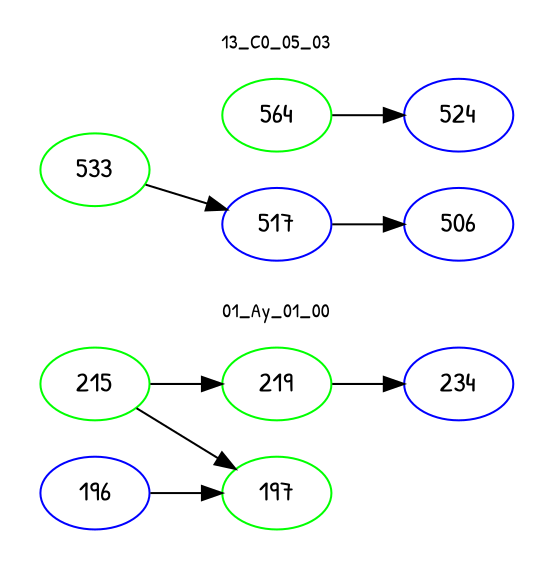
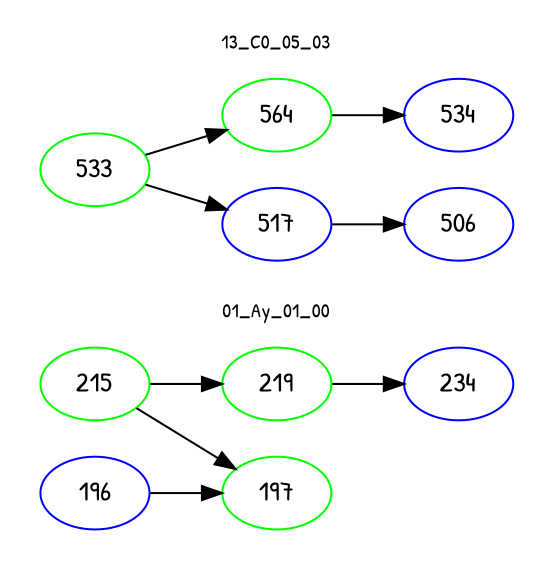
node "524": label "524" -> "534"
edge "533" -> "564": added
